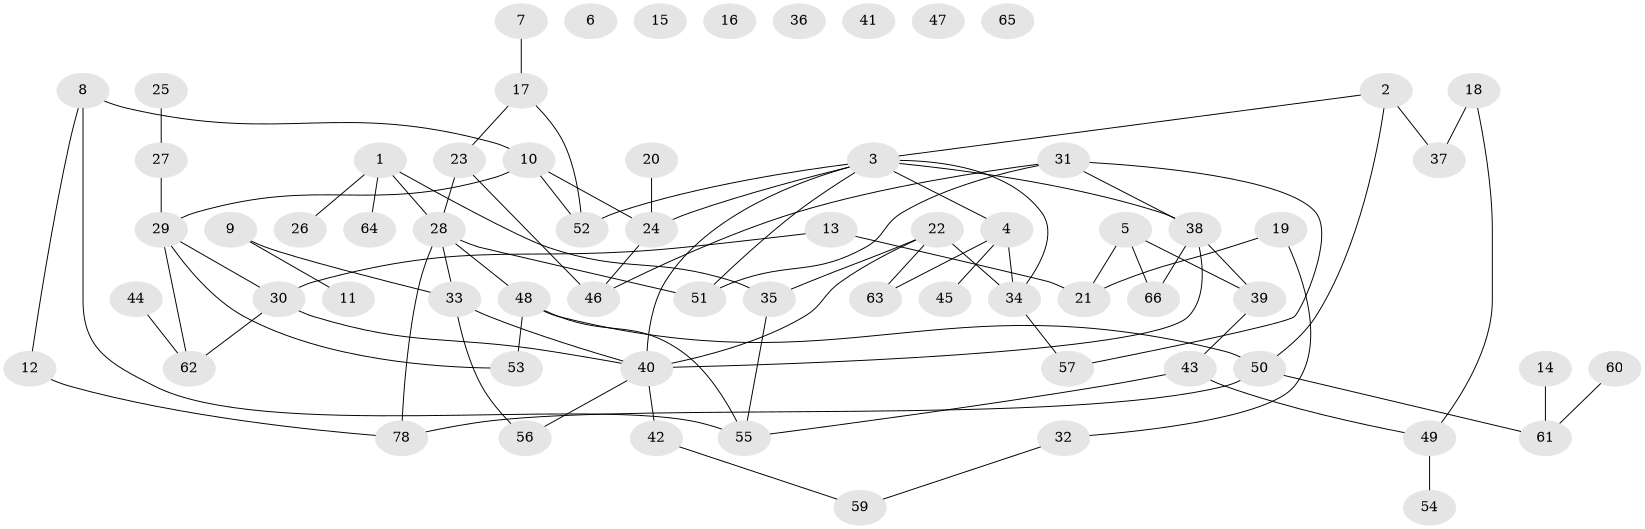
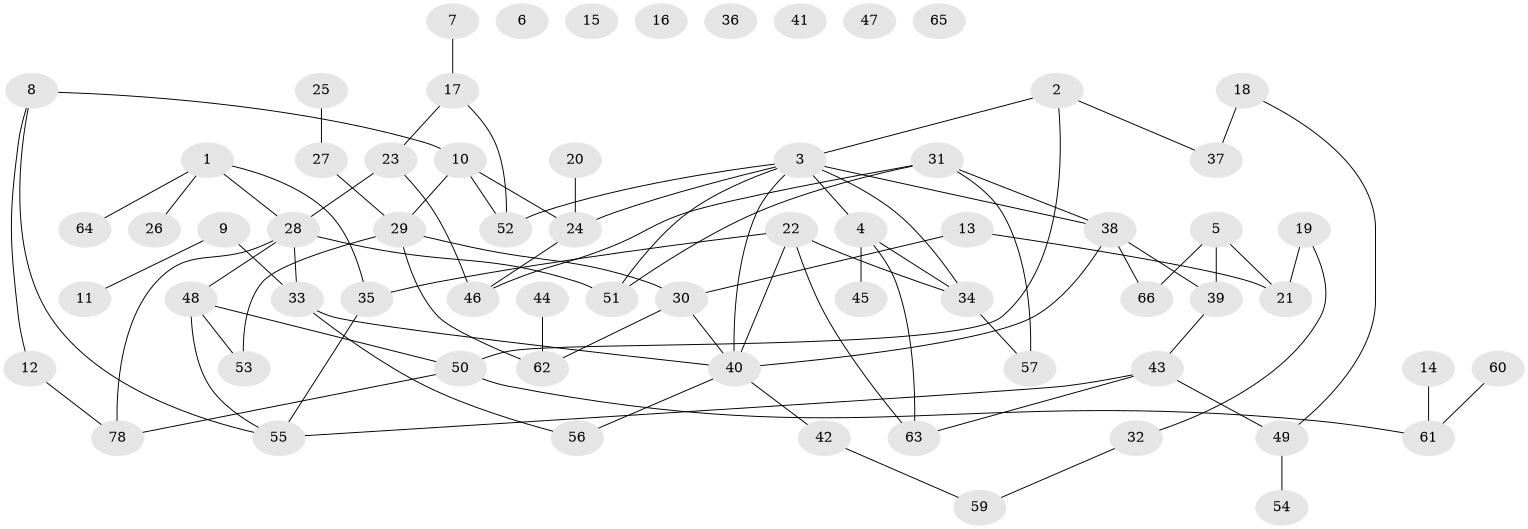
edge "43" -- "63": added
